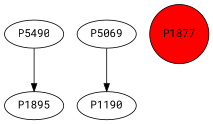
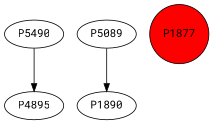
node "P5069": label "P5069" -> "P5089"
node "P1895": label "P1895" -> "P4895"
node "P1190": label "P1190" -> "P1890"
